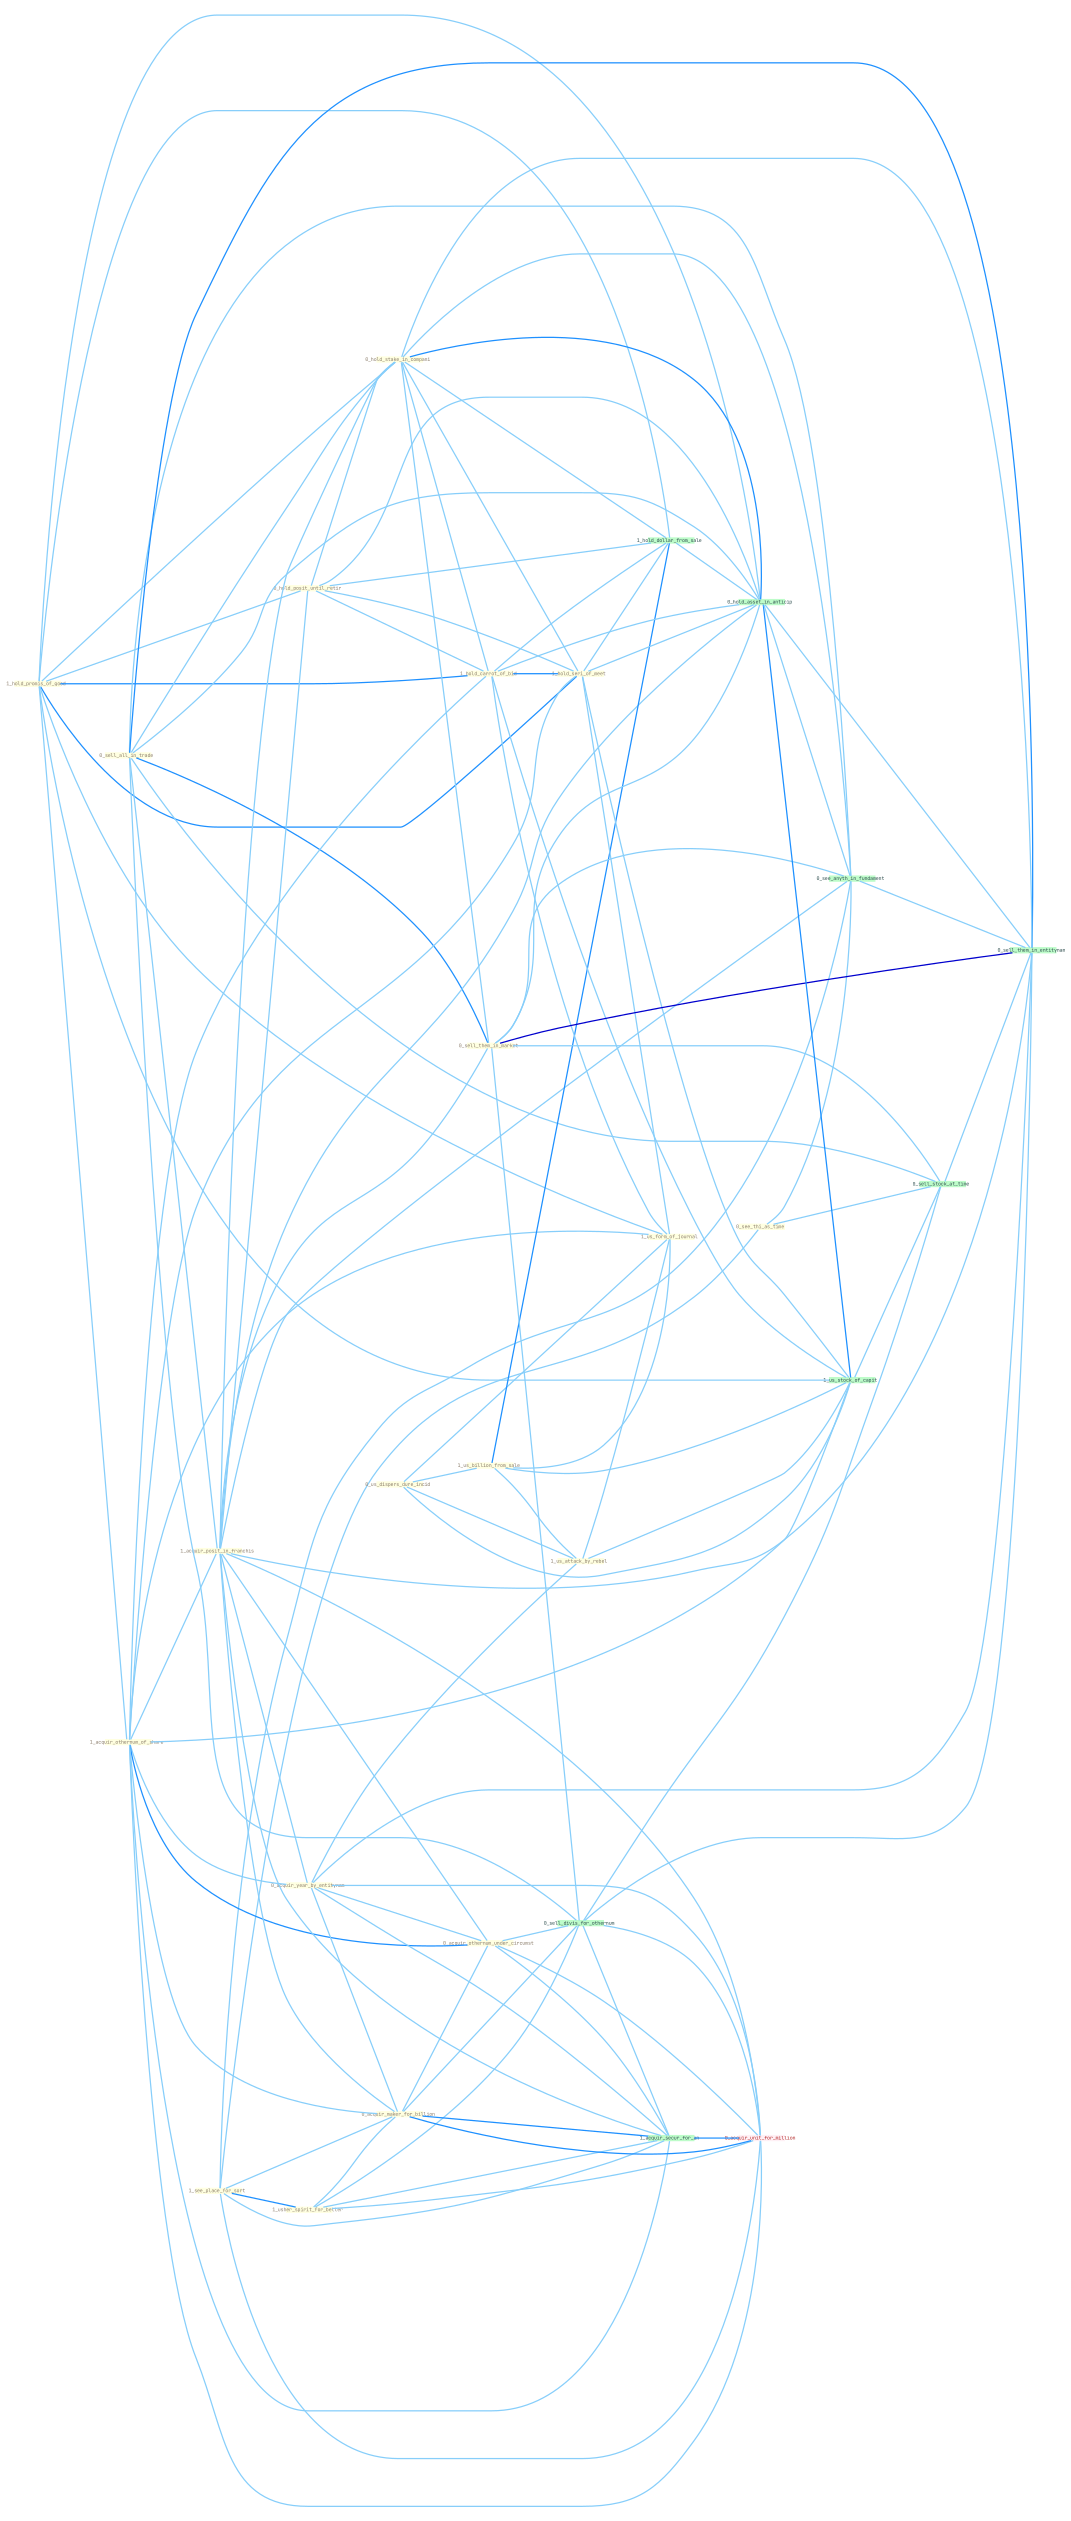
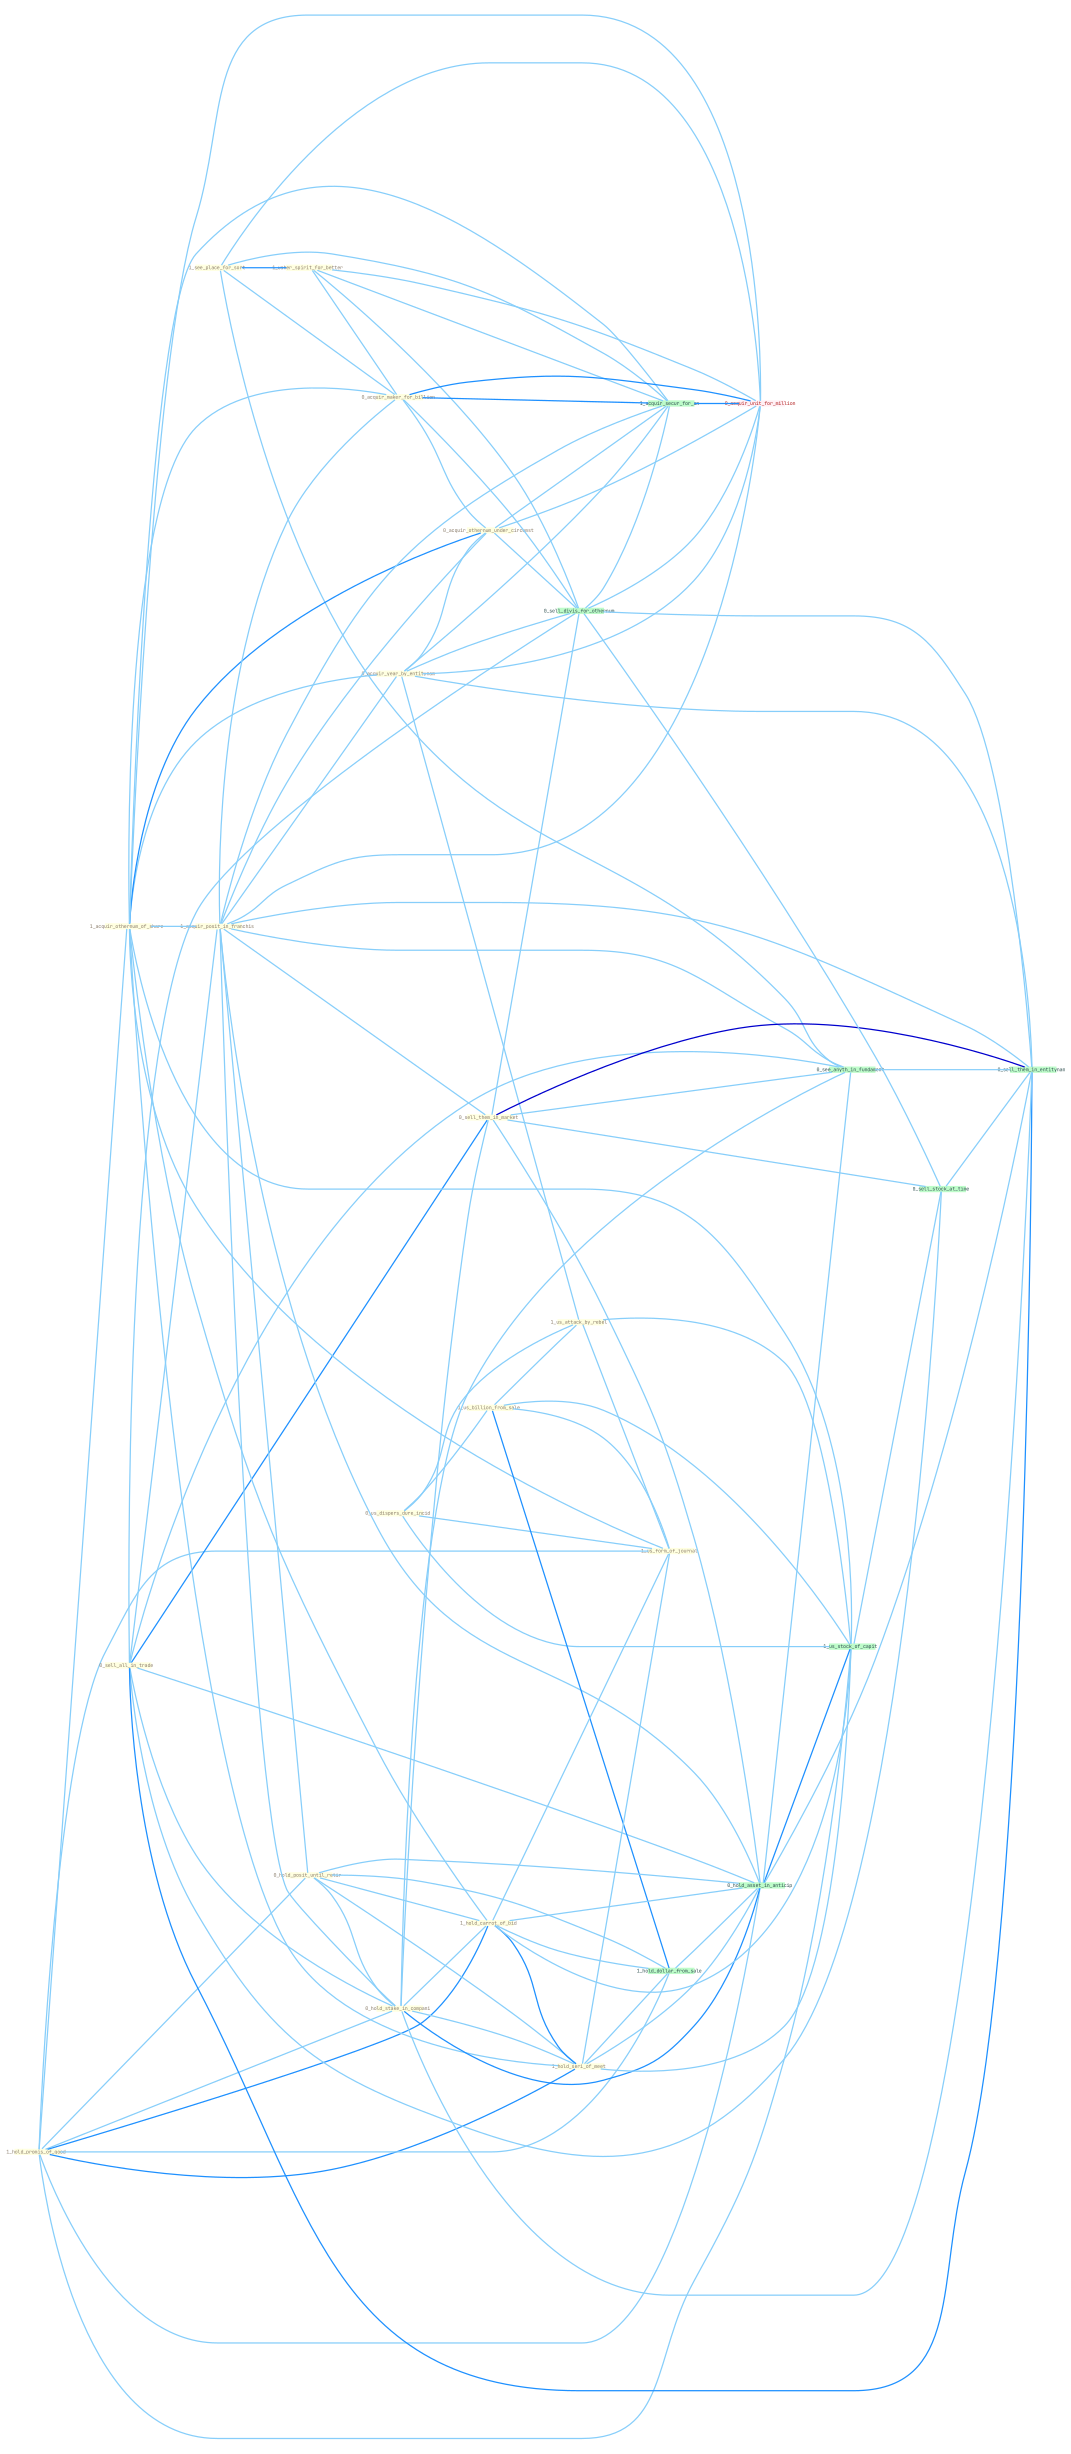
edge "0_hold_stake_in_compani" -- "1_hold_dollar_from_sale": removed
node "0_see_thi_as_time": removed
edge "0_acquir_year_by_entitynam" -- "0_acquir_maker_for_billion": now "0_acquir_year_by_entitynam" -- "0_sell_divis_for_othernum"
